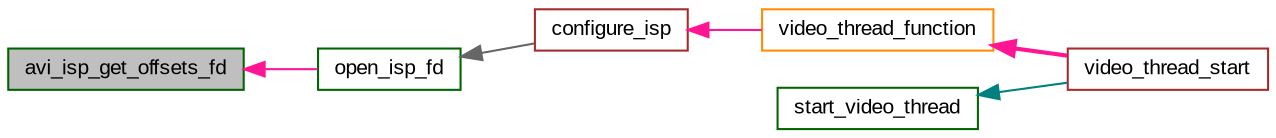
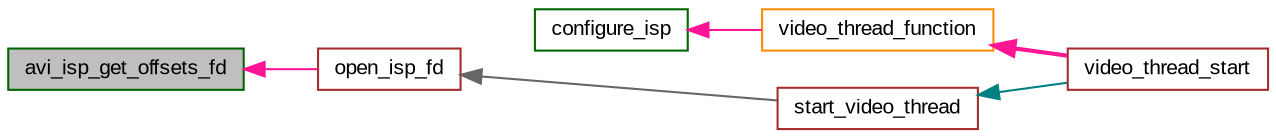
node "configure_isp": color brown -> darkgreen
edge "configure_isp" -> "open_isp_fd": now "start_video_thread" -> "open_isp_fd"
node "open_isp_fd": color darkgreen -> brown
node "start_video_thread": color darkgreen -> brown
